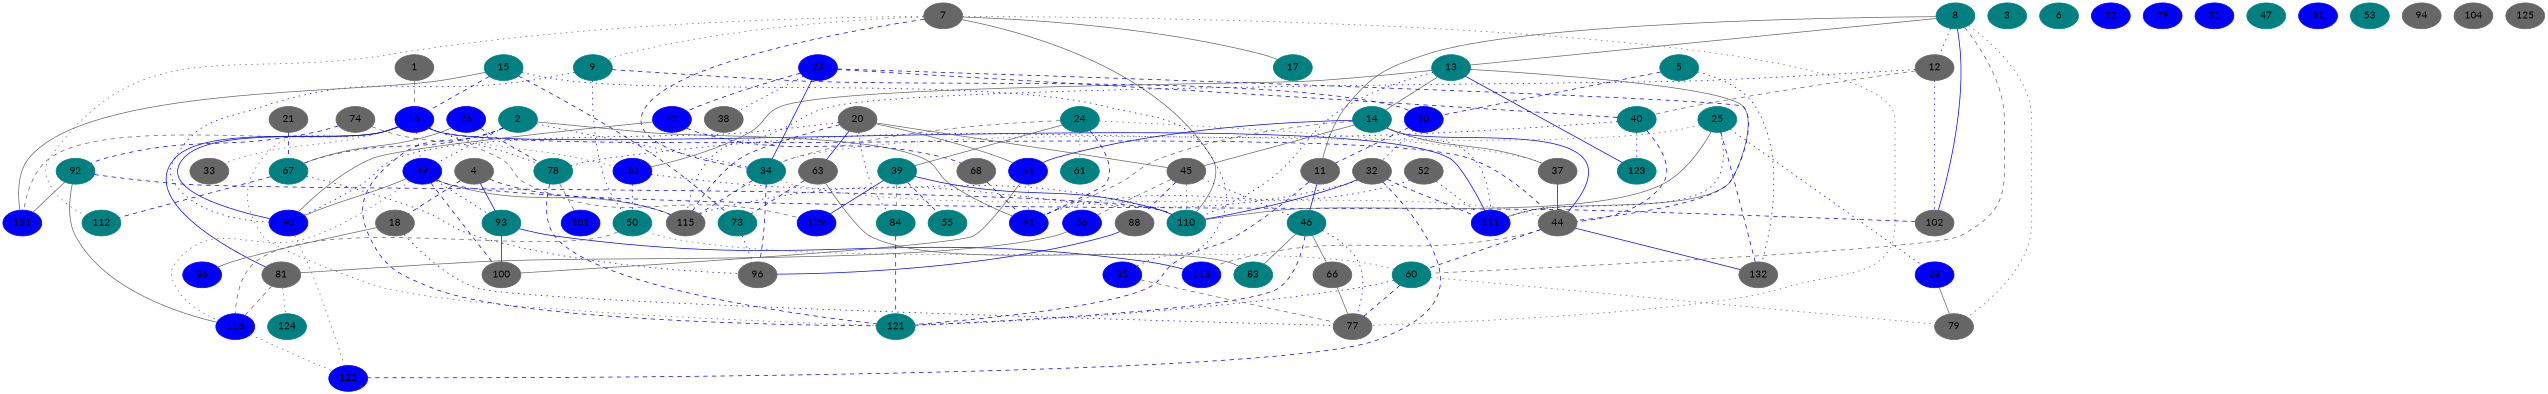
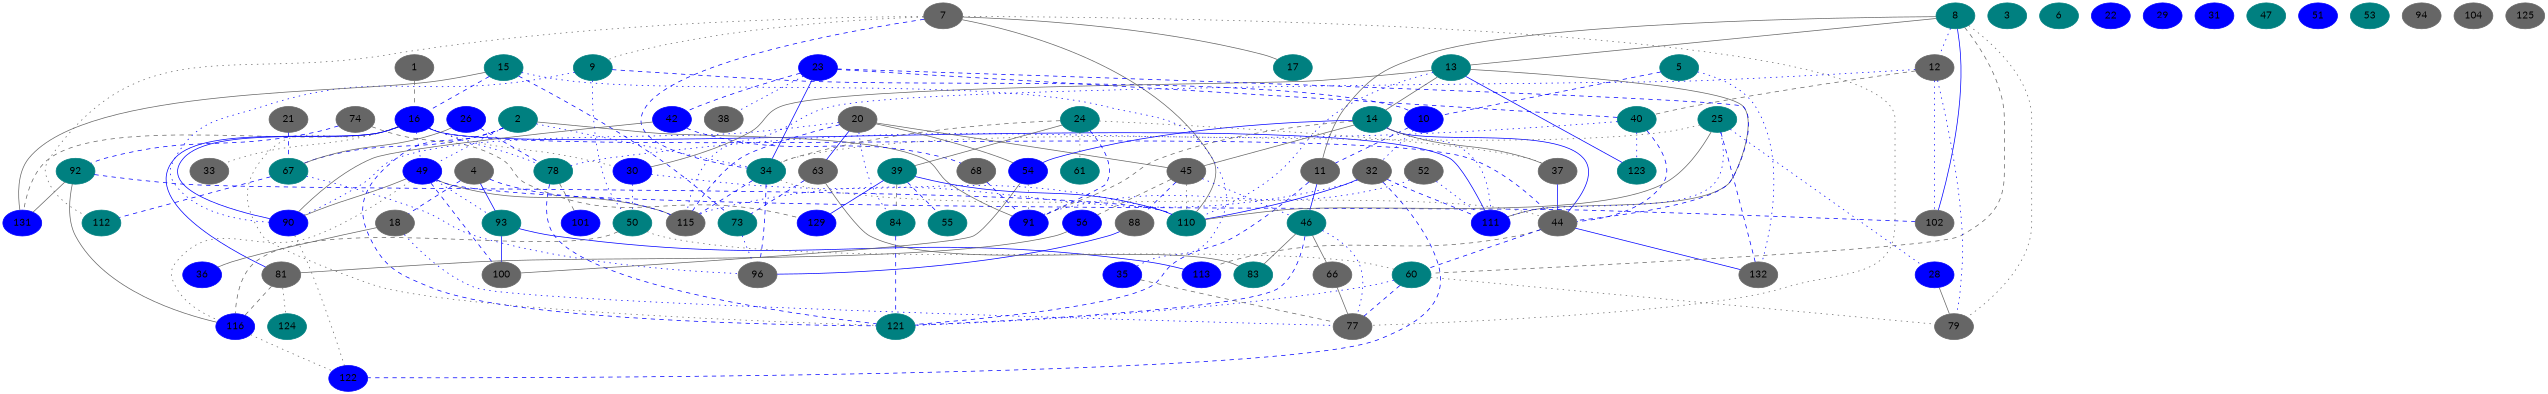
edge "12" -- "79": added
